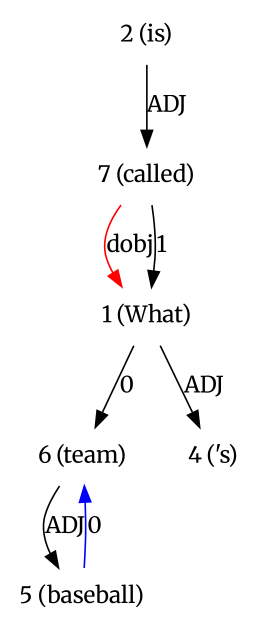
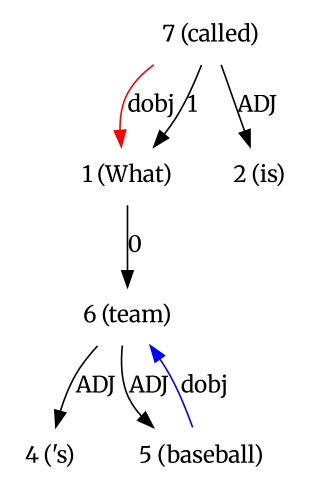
edge "2 (is)" -> "7 (called)": reversed
edge "1 (What)" -> "4 ('s)": now "6 (team)" -> "4 ('s)"
edge "5 (baseball)" -> "6 (team)": label "0" -> "dobj"
